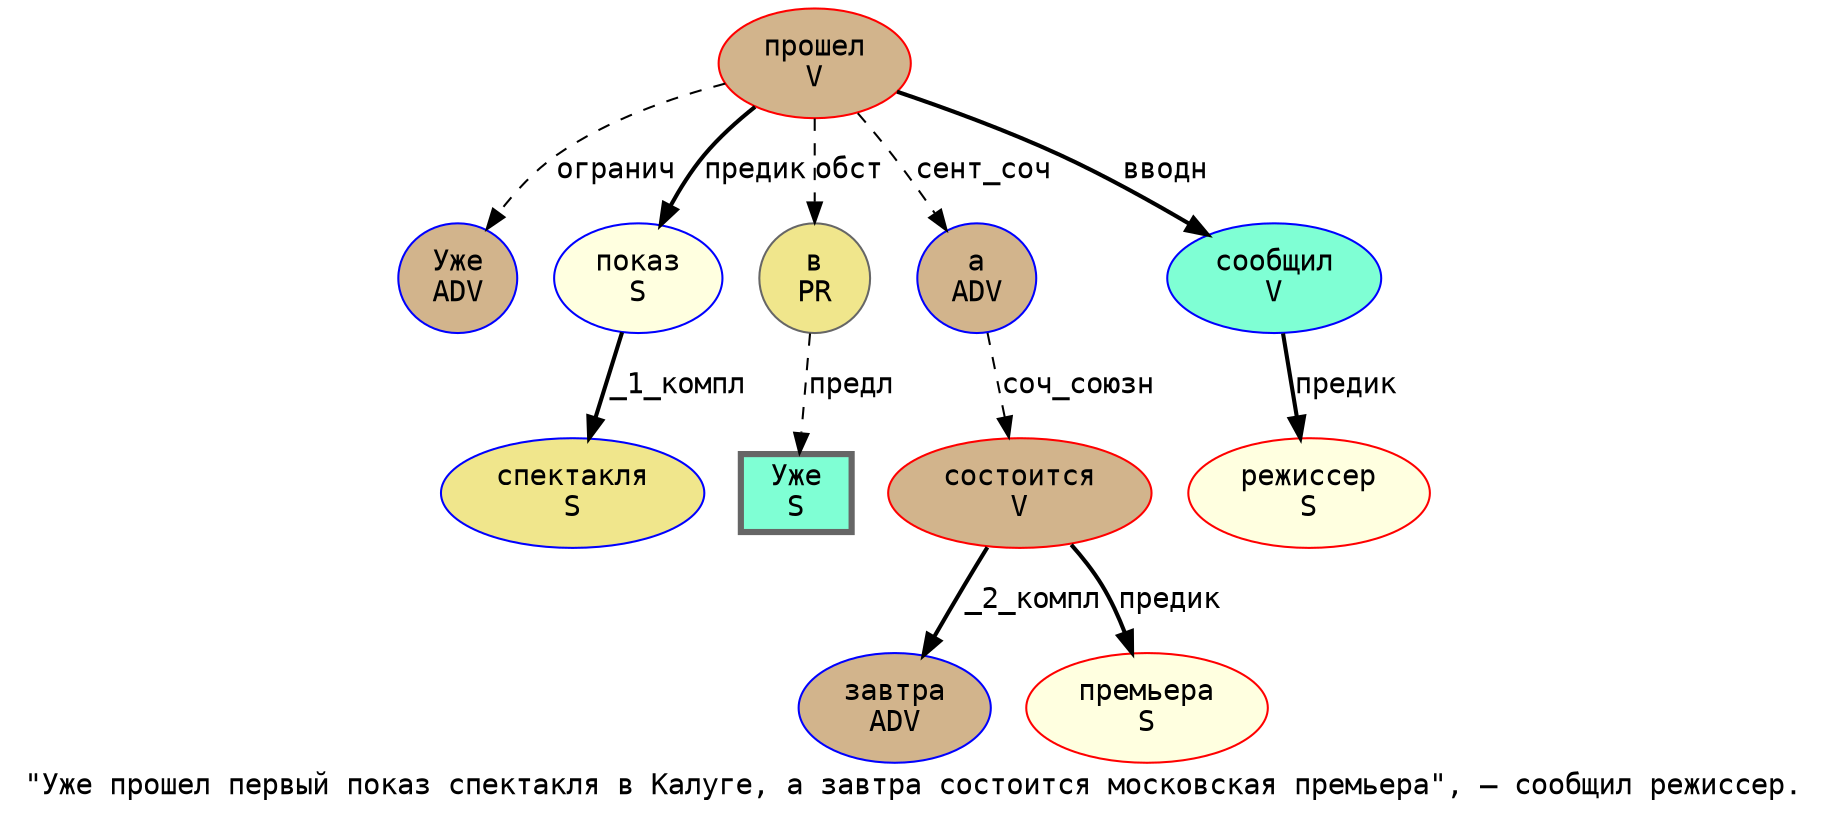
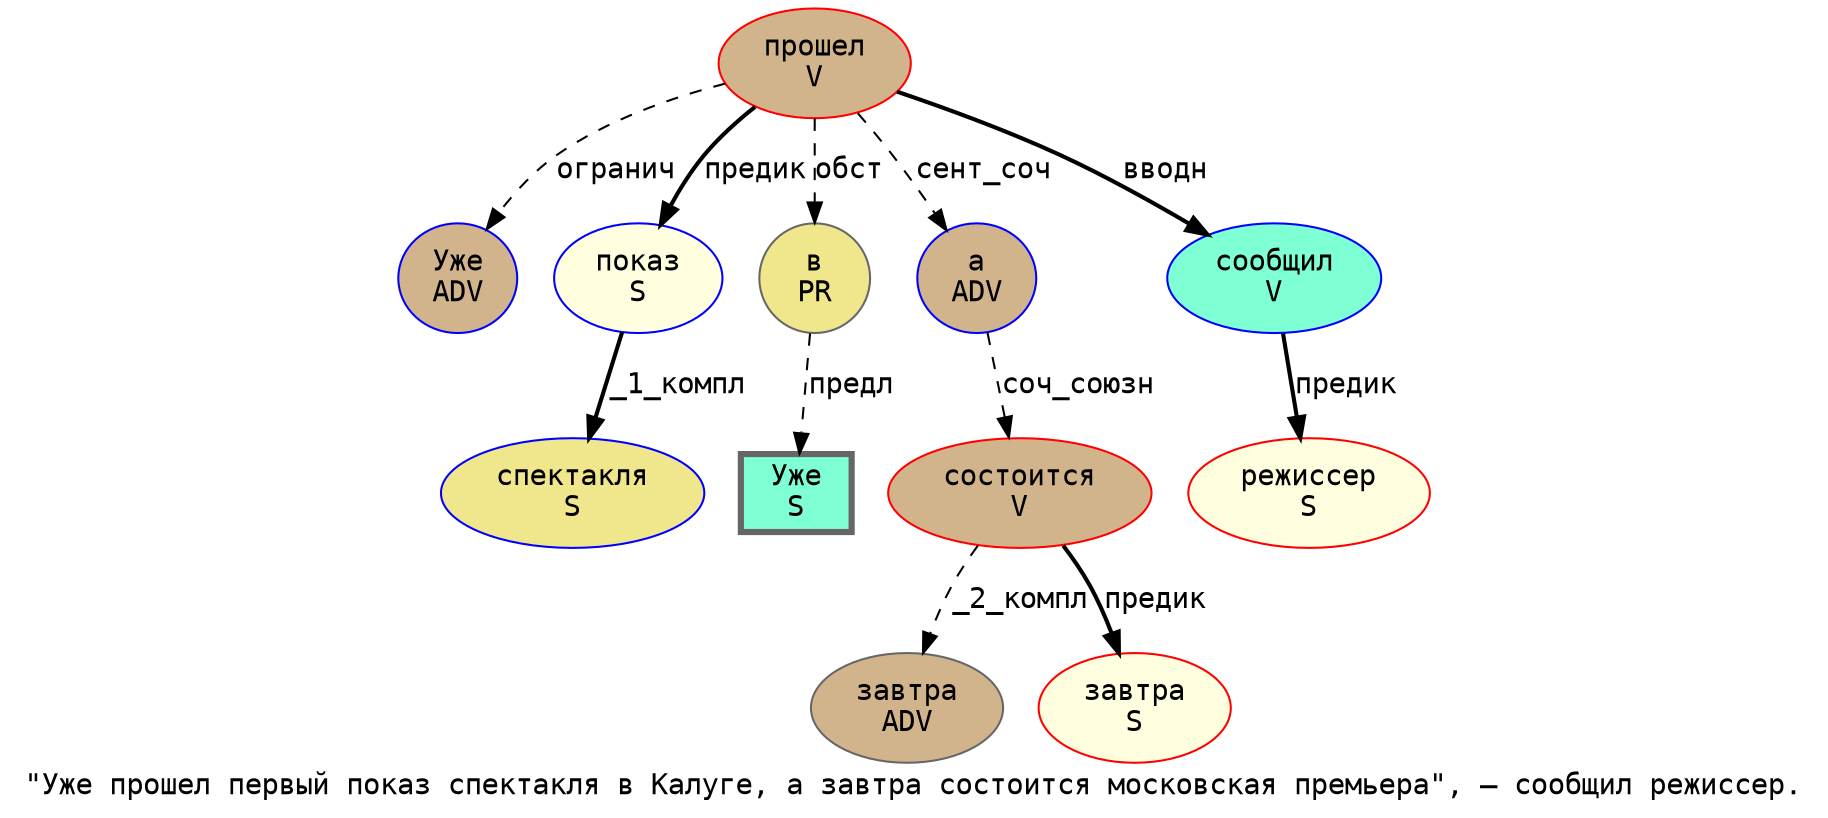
edge "состоится V" -> "завтра ADV": style bold -> dashed
node "завтра ADV": color blue -> gray40
node "премьера S": label "премьера S" -> "завтра S"
